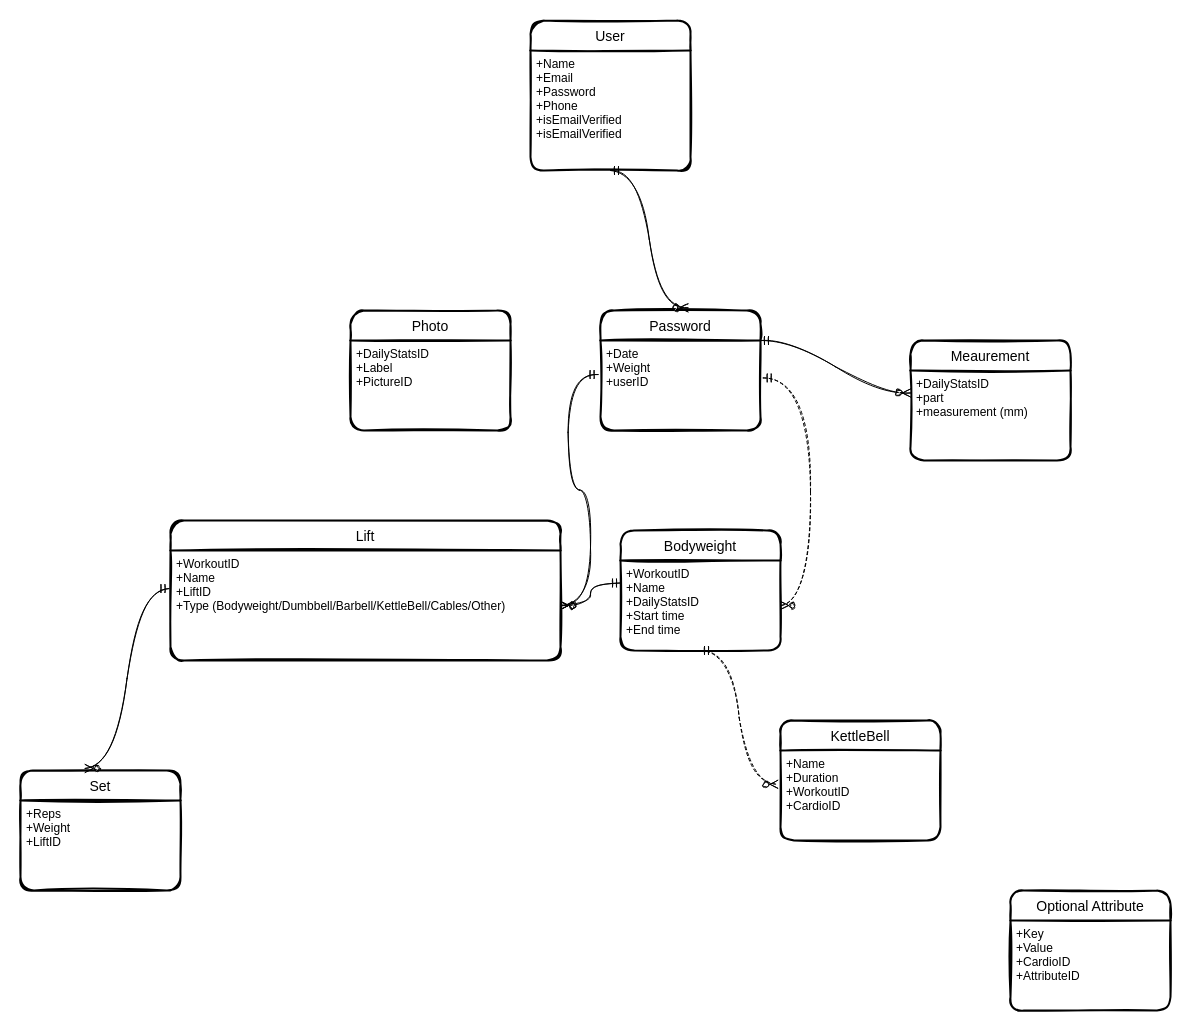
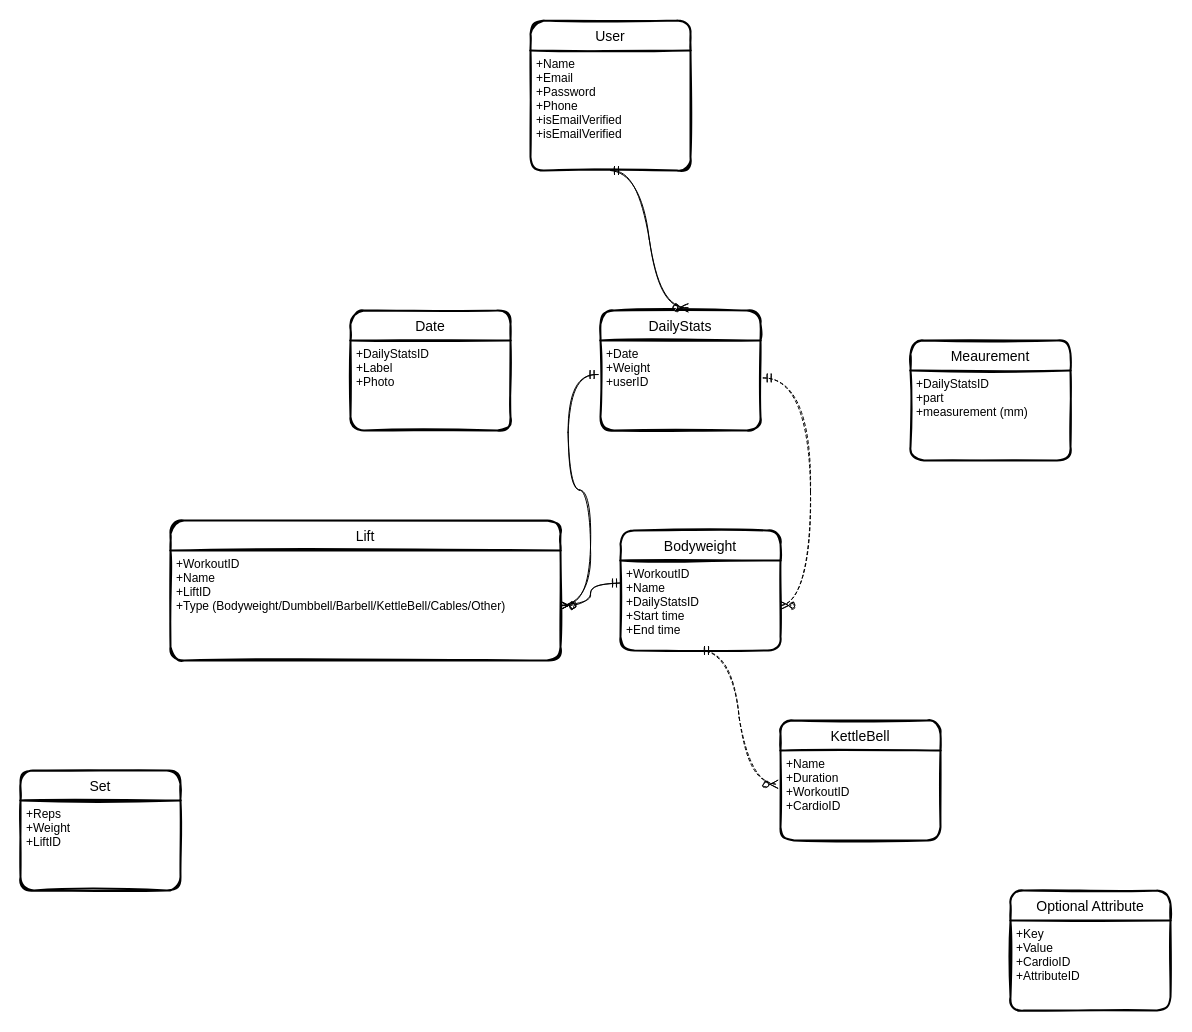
node "Photo": label "Photo" -> "Date"
node "Password": label "Password" -> "DailyStats"
node "+DailyStatsID +Label +PictureID": label "+DailyStatsID +Label +PictureID" -> "+DailyStatsID +Label +Photo"
edge "+Date +Weight +userID" -- "+DailyStatsID +part +measurement (mm)": removed
edge "+WorkoutID +Name +LiftID +Type (Bodyweight/Dumbbell/Barbell/KettleBell/Cables/Other)" -- "Set": removed
